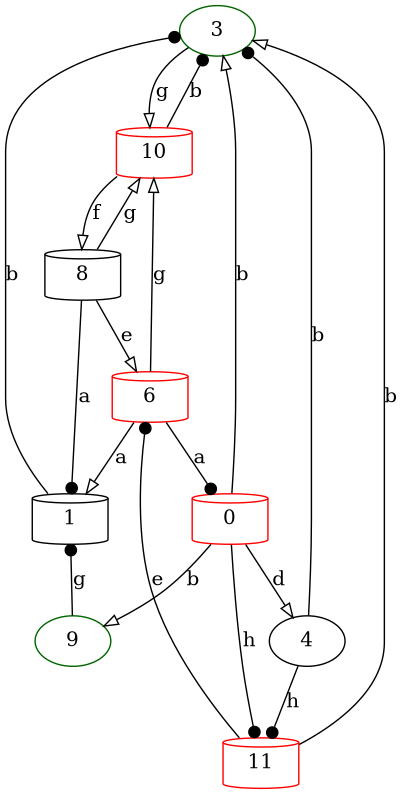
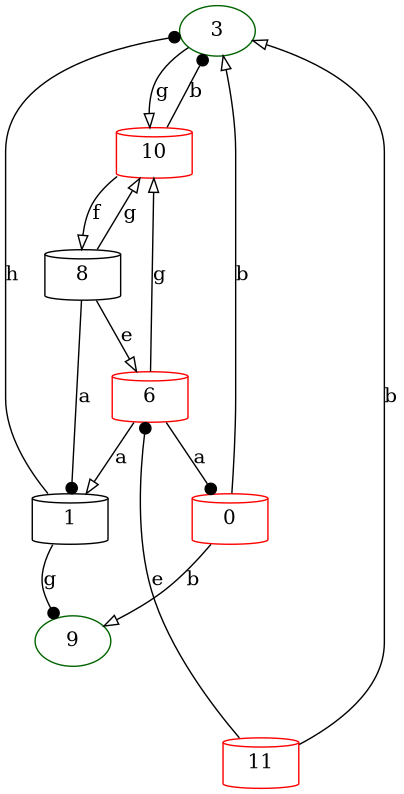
edge "1" -> "3": label "b" -> "h"
edge "9" -> "1": reversed
edge "0" -> "11": removed, label "h"
node "4": removed
